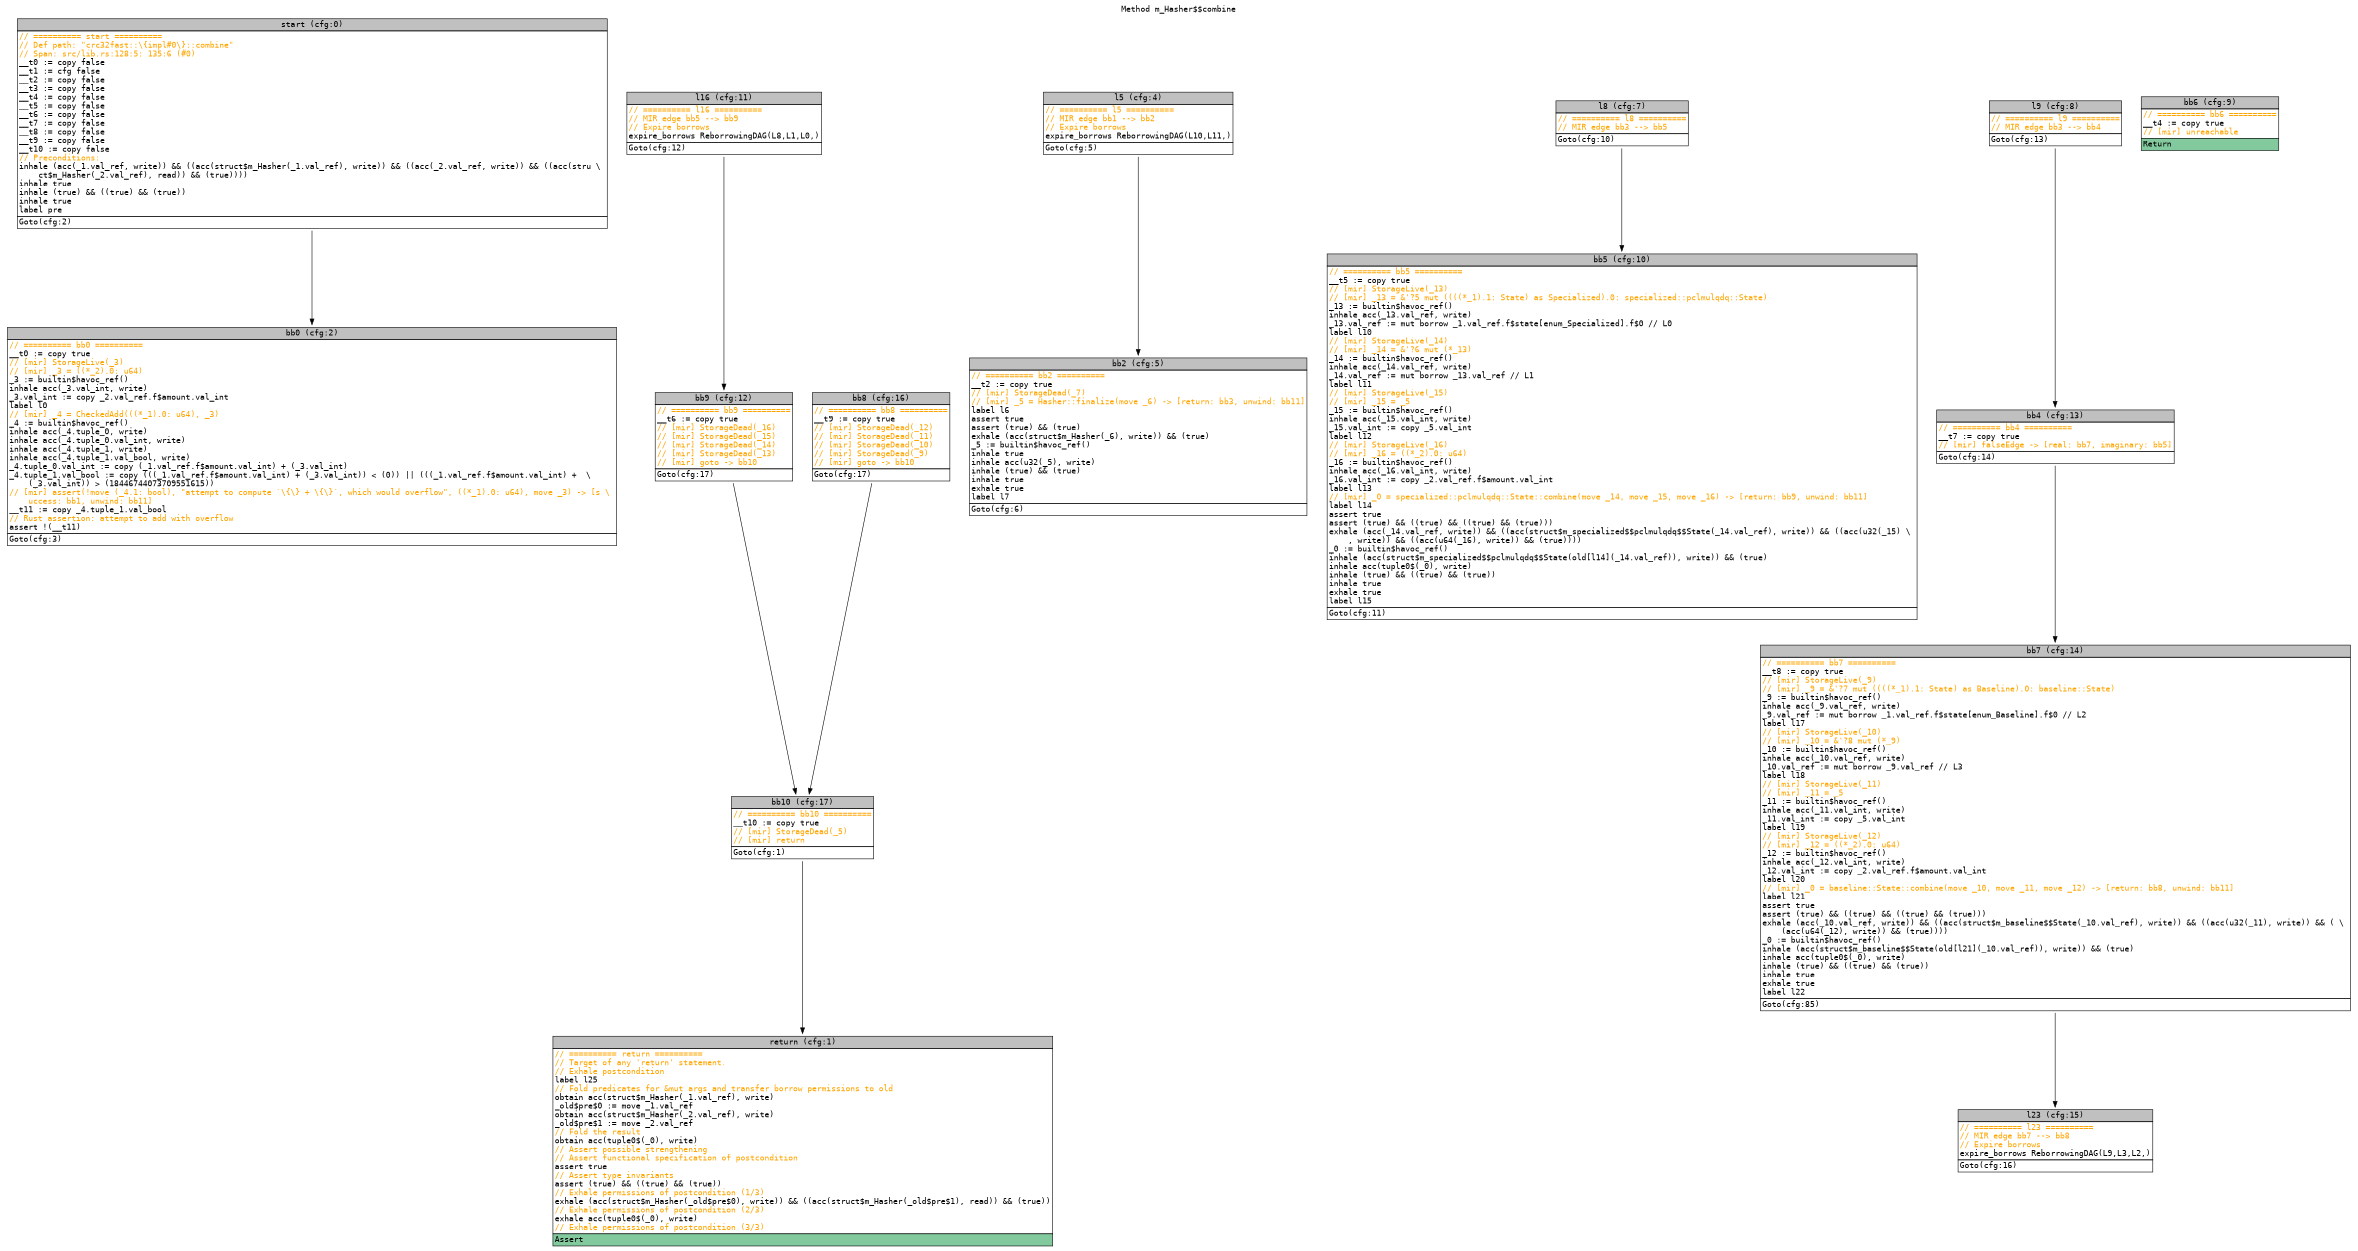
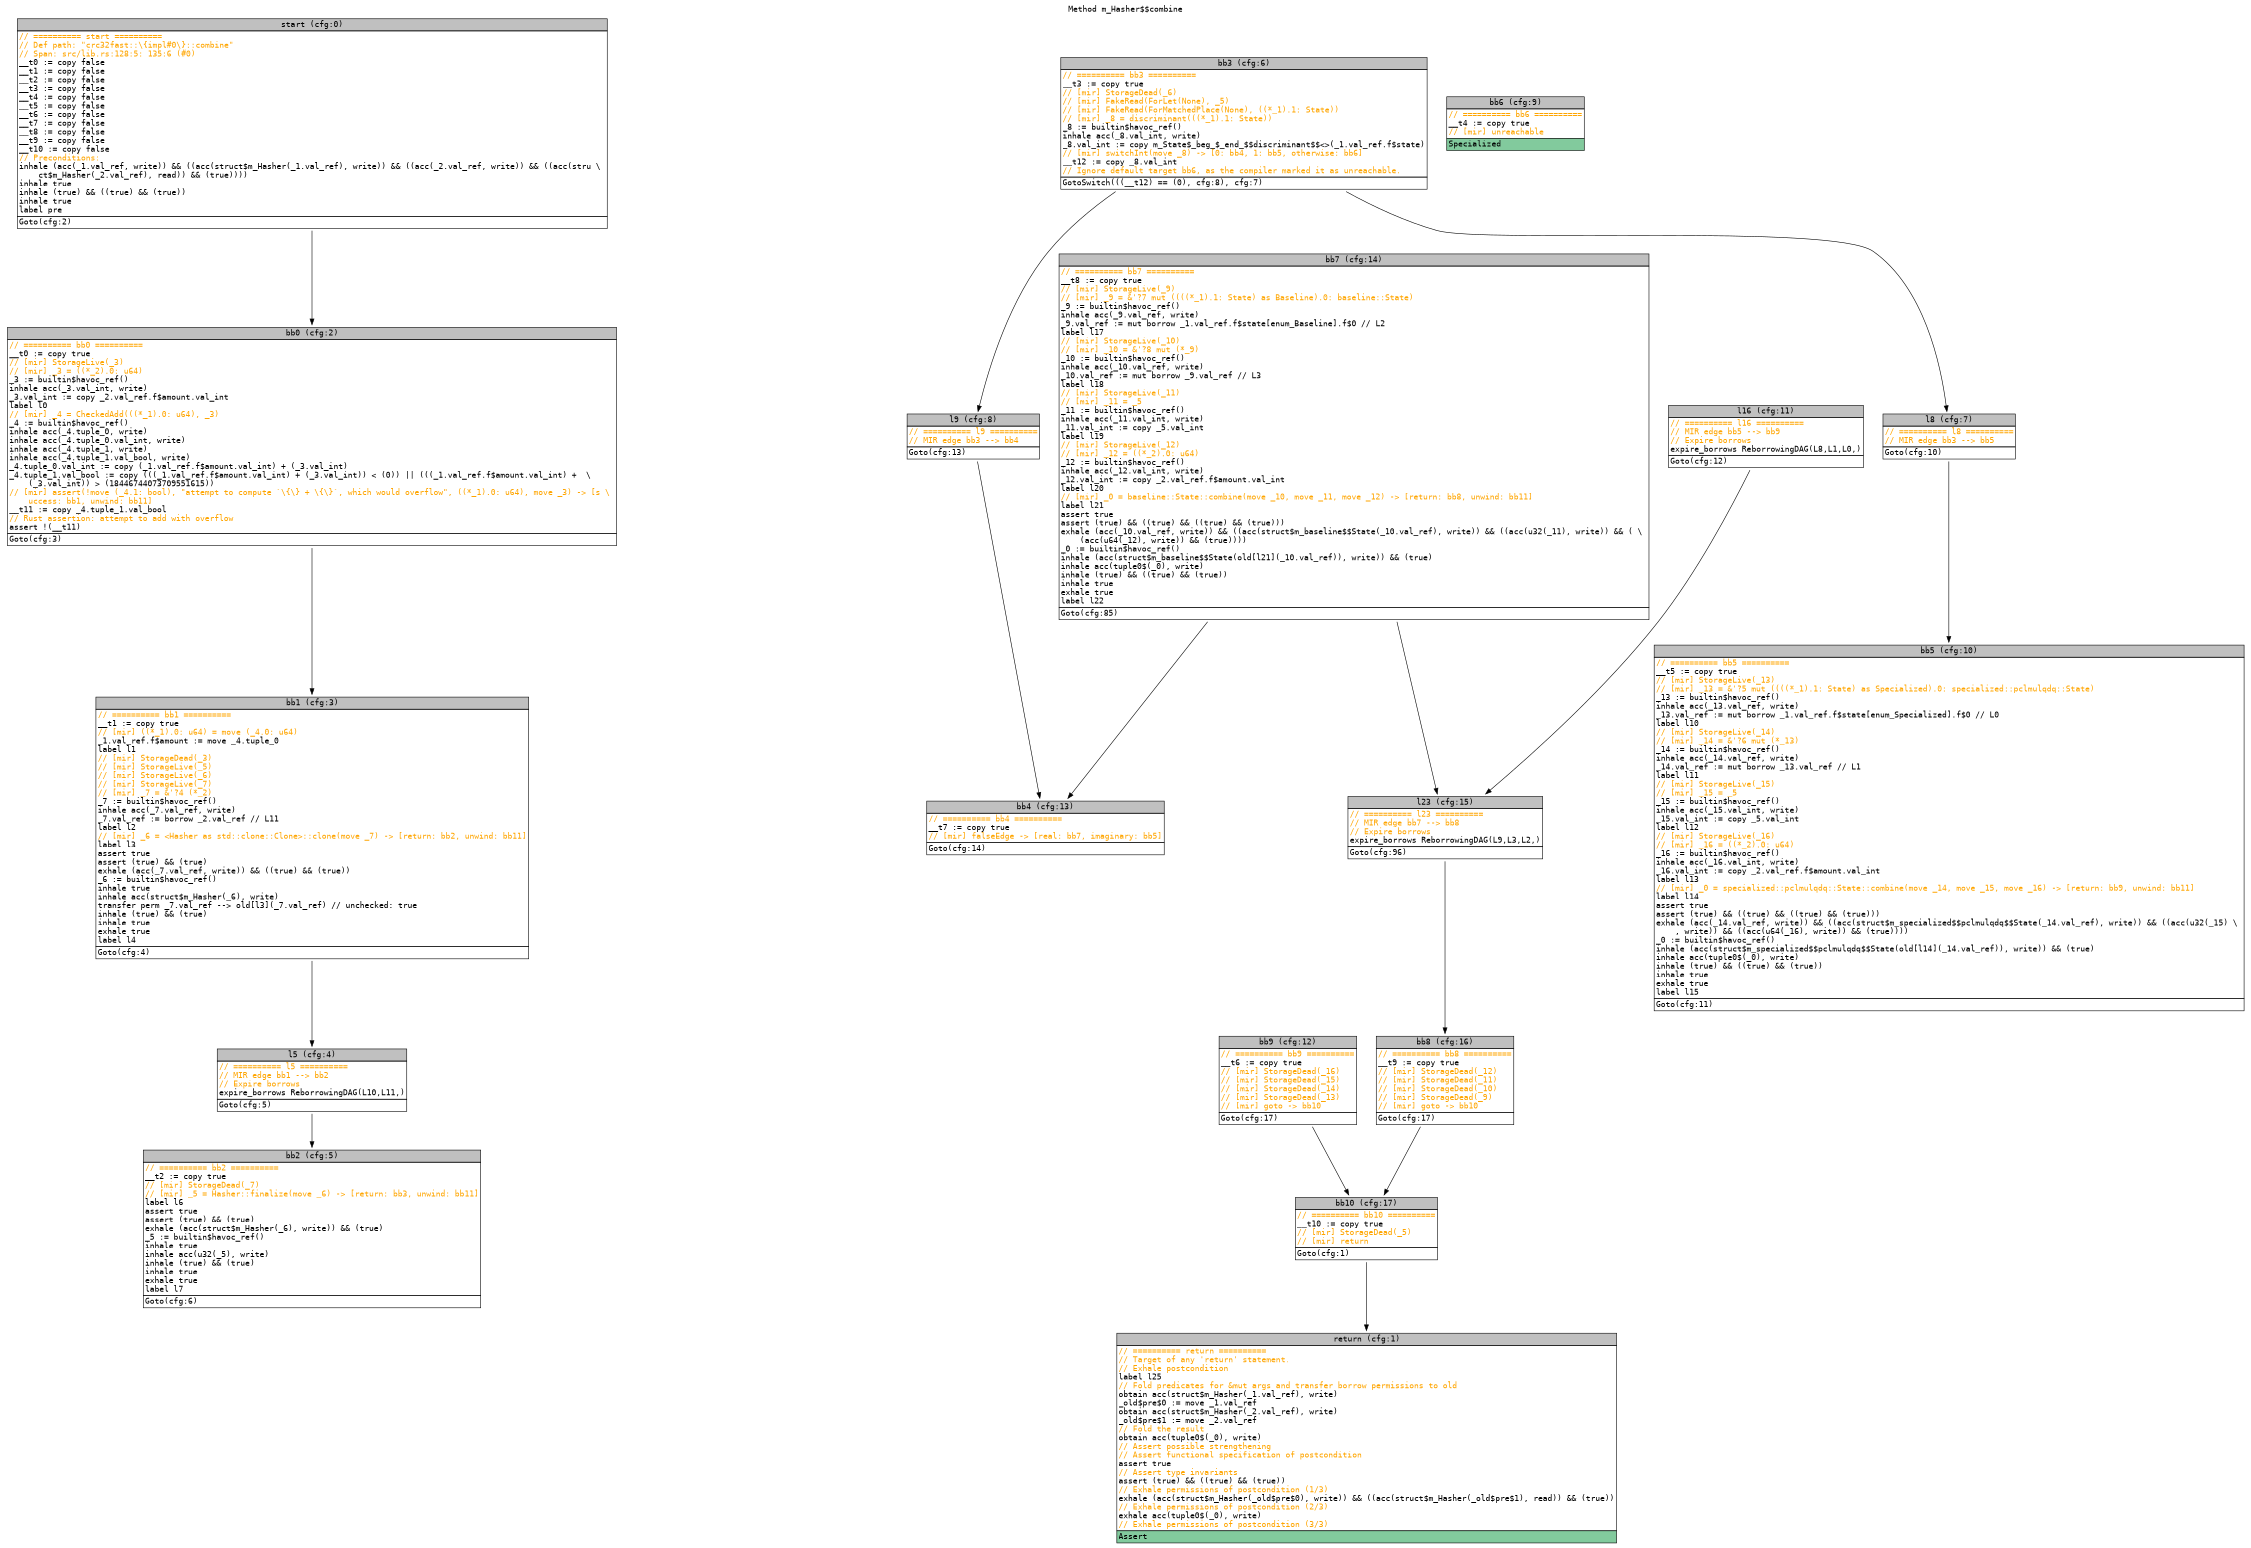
node "start (cfg:0)": text "__t1 := cfg false" -> "__t1 := copy false"
node "bb3 (cfg:6)": added
node "bb6 (cfg:9)": text "Return" -> "Specialized"
edge "l16 (cfg:11)" -> "bb9 (cfg:12)": now "l16 (cfg:11)" -> "l23 (cfg:15)"
edge "bb4 (cfg:13)" -> "bb7 (cfg:14)": reversed
node "bb1 (cfg:3)": added
edge "l23 (cfg:15)" -> "bb8 (cfg:16)": added
node "l23 (cfg:15)": text "Goto(cfg:16)" -> "Goto(cfg:96)"
